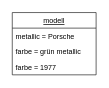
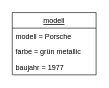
node "metallic = Porsche": label "metallic = Porsche" -> "modell = Porsche"
node "farbe = 1977": label "farbe = 1977" -> "baujahr = 1977"
